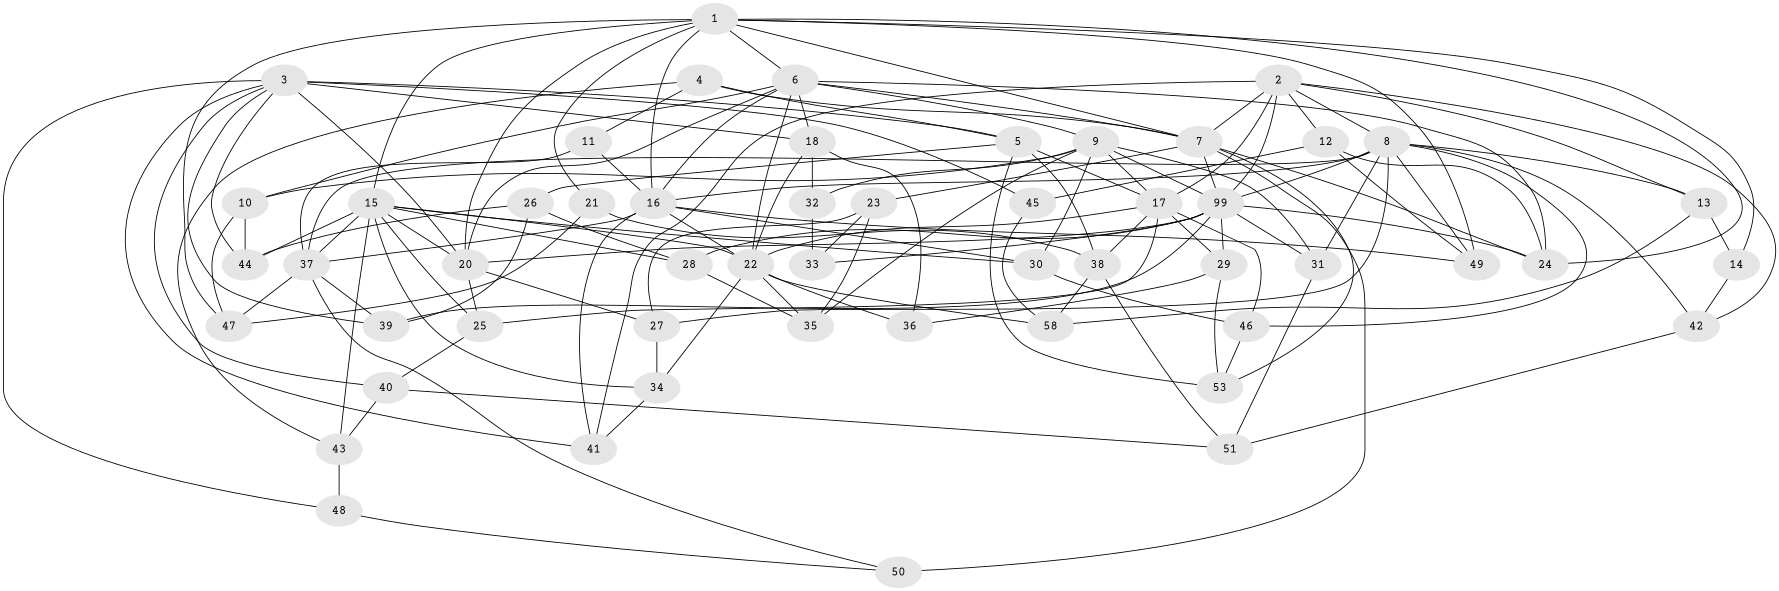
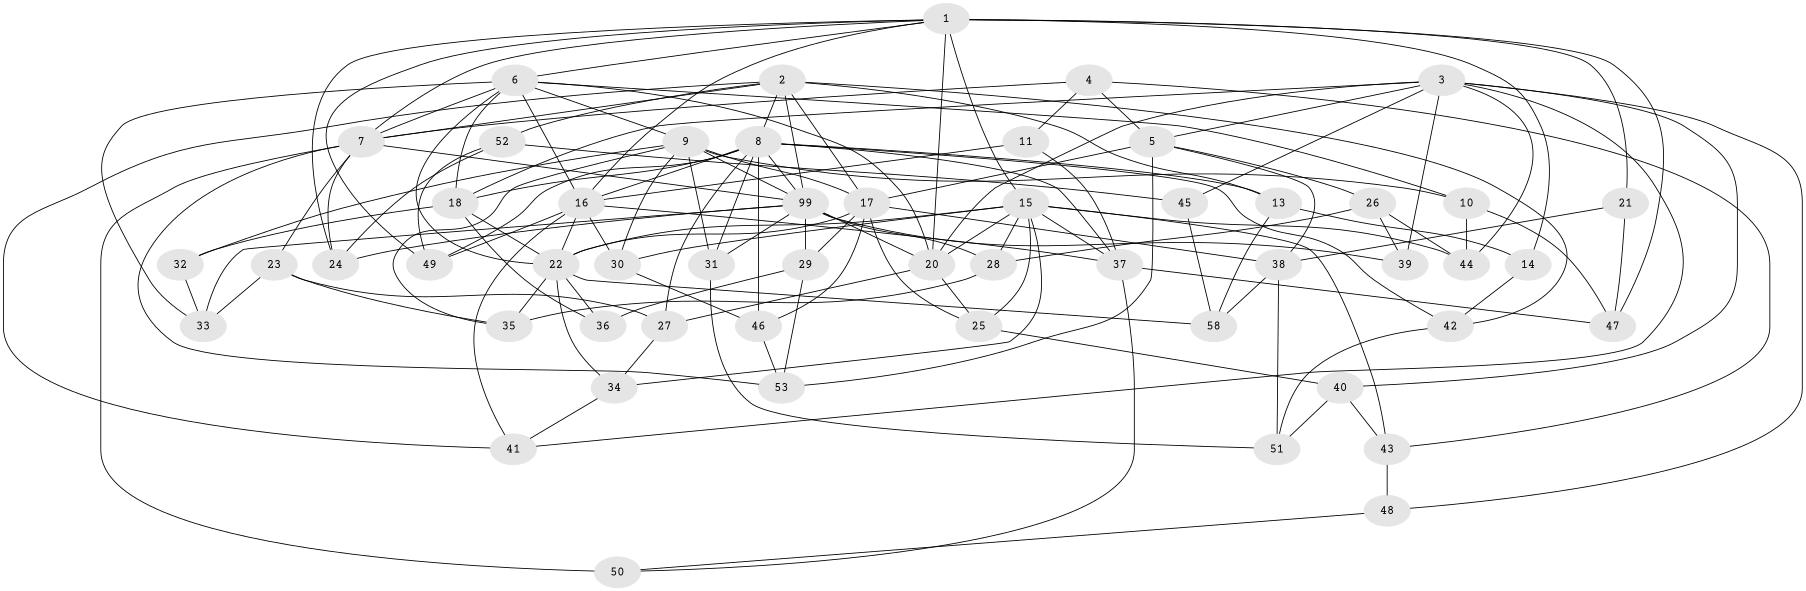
edge "6" -- "24": now "6" -- "33"
node "12": label "12" -> "52"
edge "8" -- "18": added
edge "37" -- "39": removed
